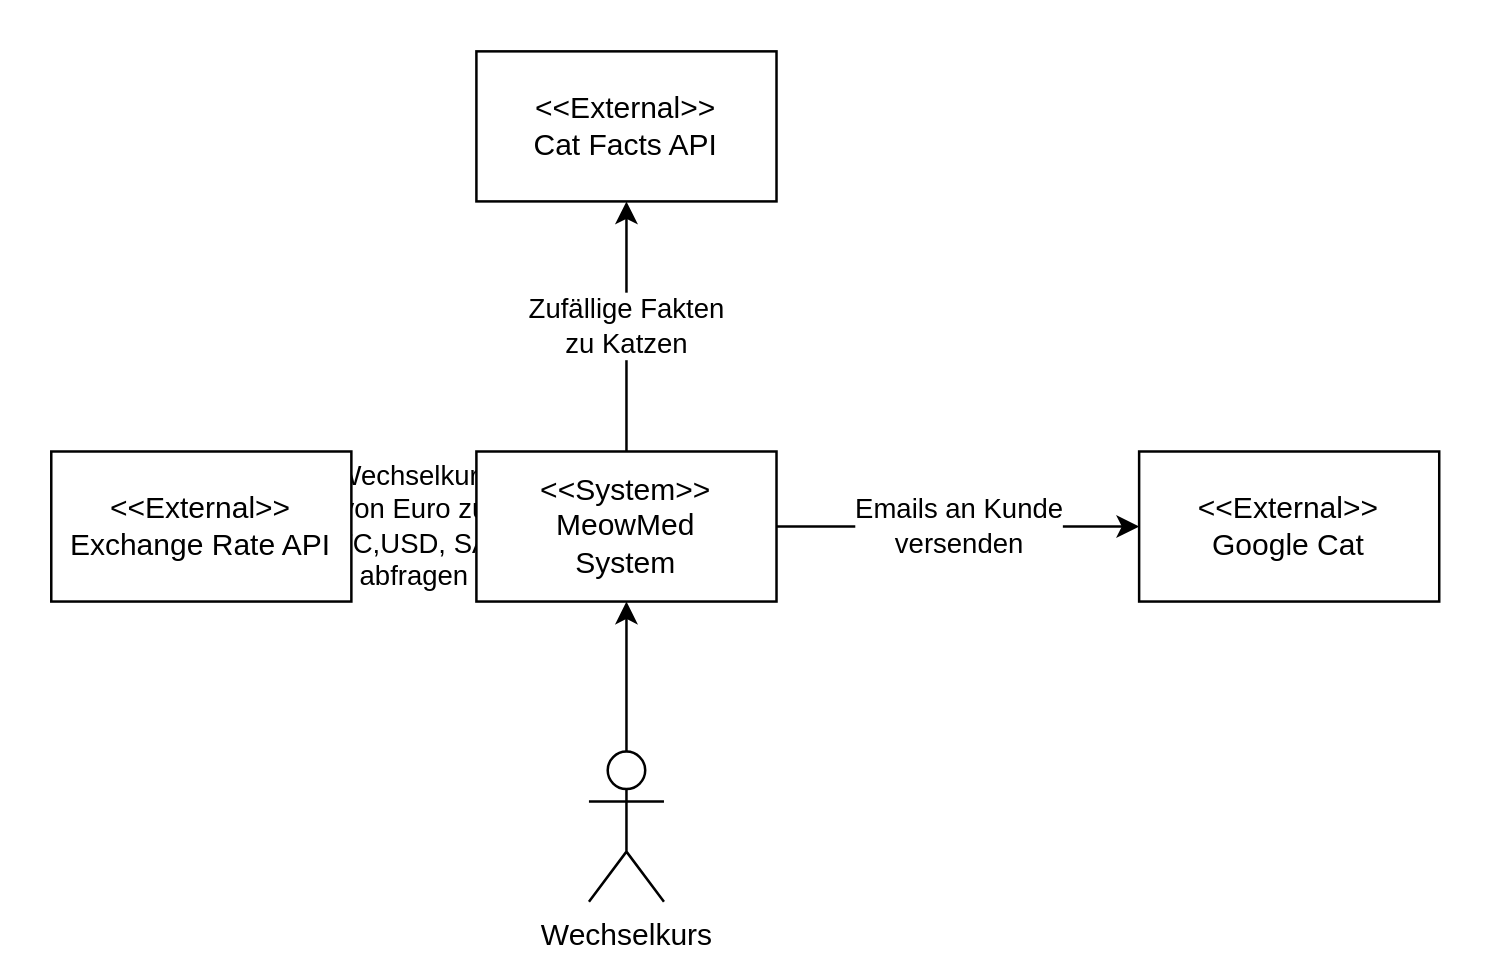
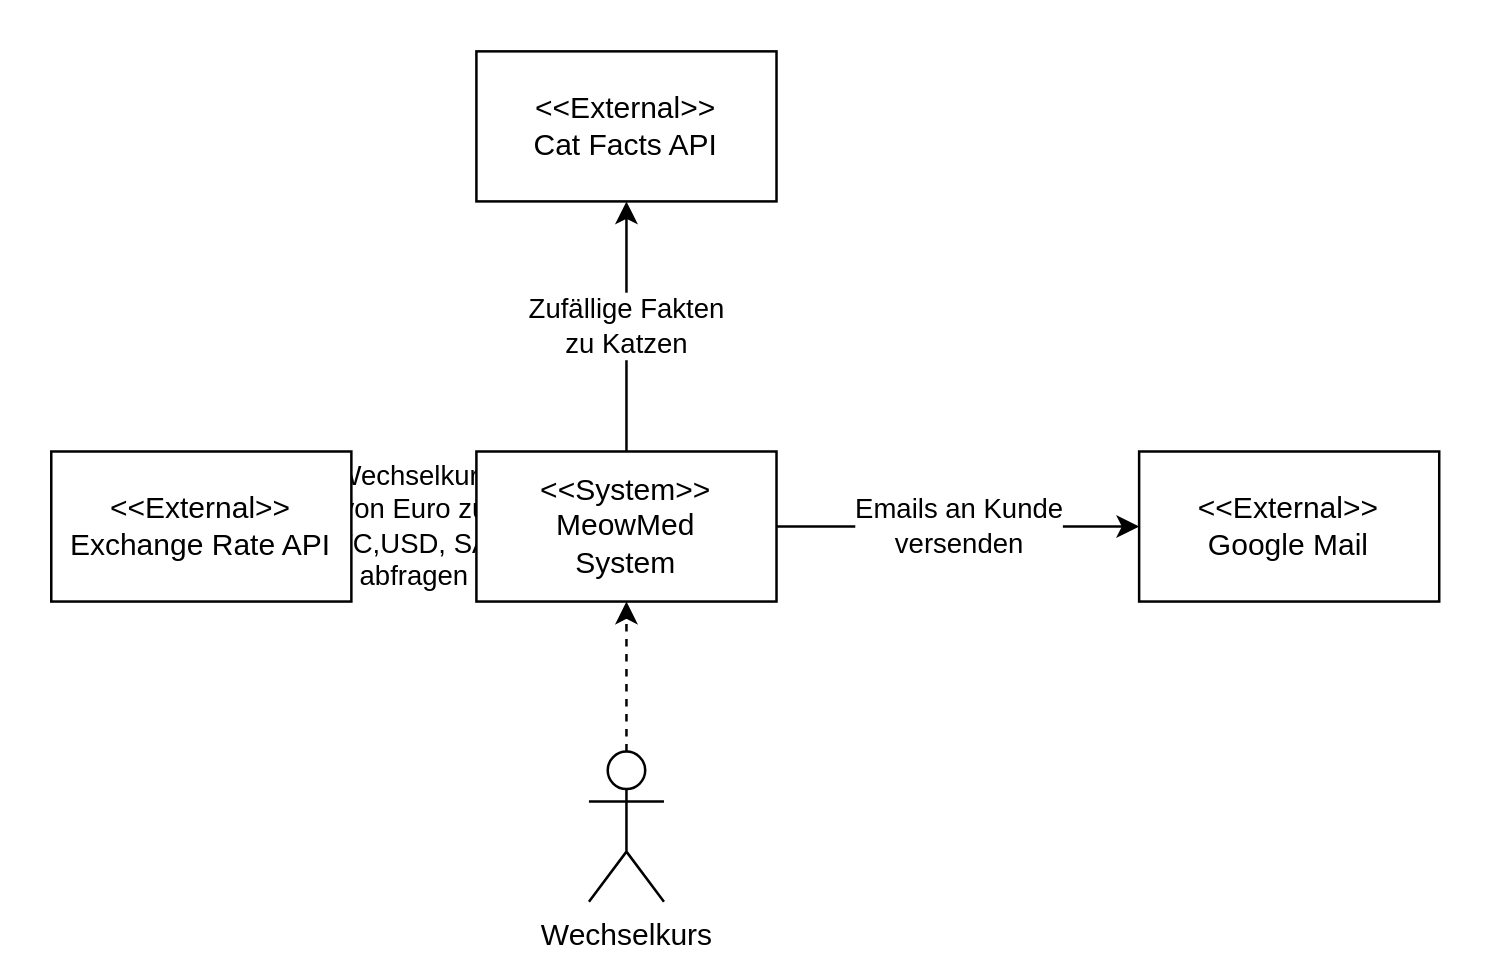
node "<<External>> Google Cat": label "<<External>> Google Cat" -> "<<External>> Google Mail"
edge "Wechselkurs" -> "<<System>> MeowMed System": style solid -> dashed
